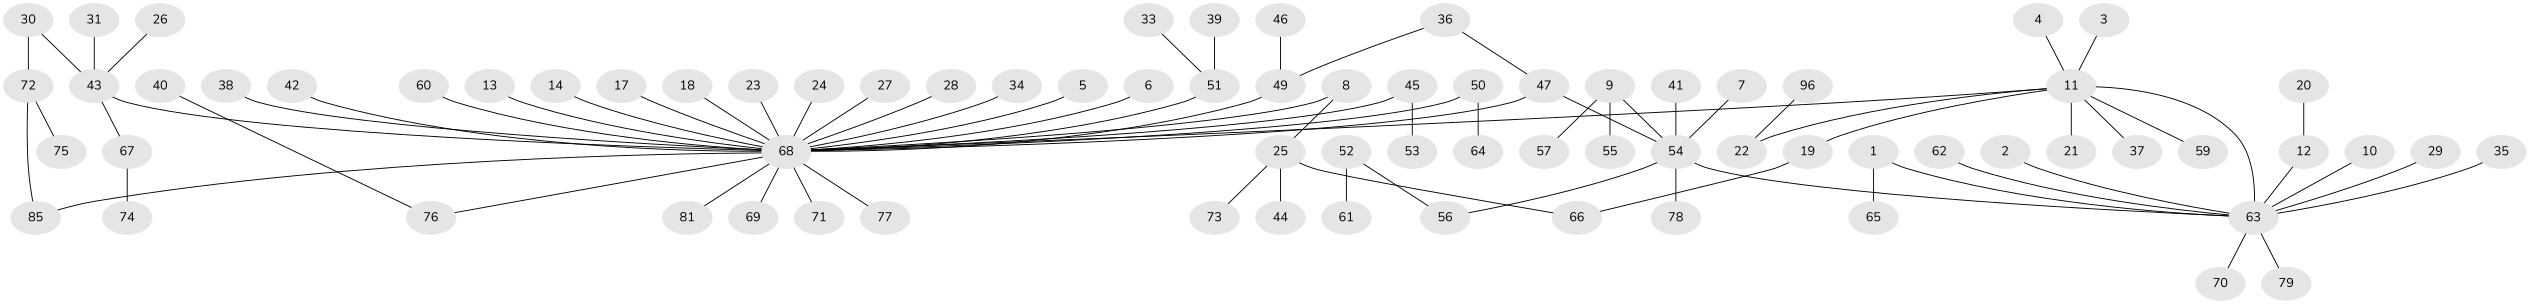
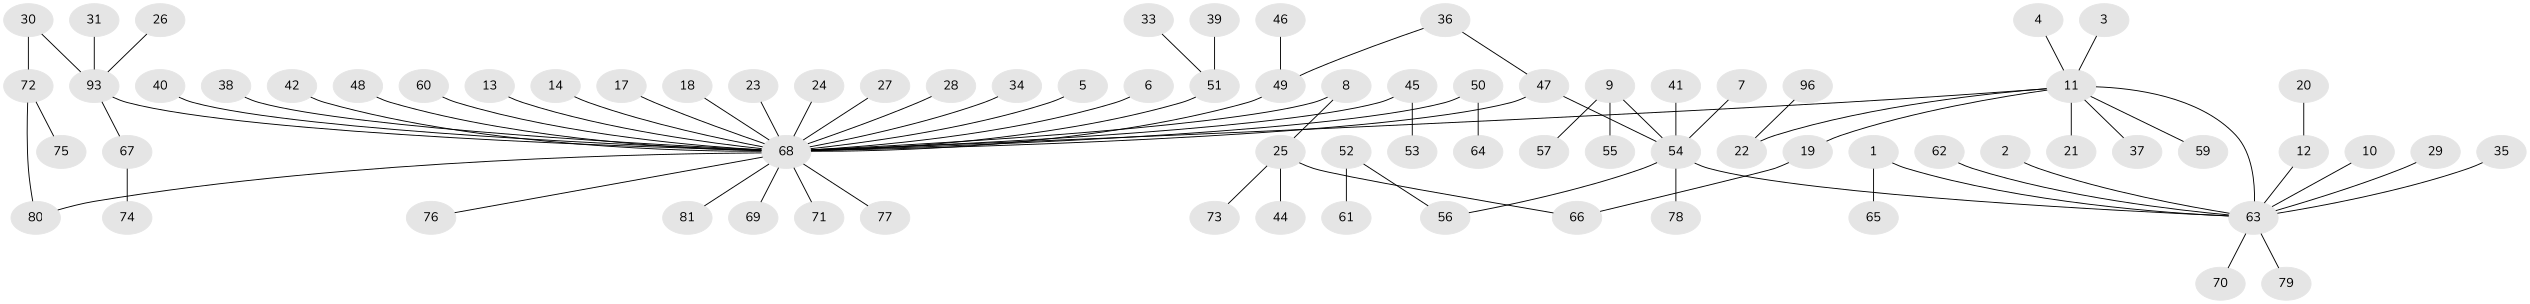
node "43": label "43" -> "93"
node "48": added
edge "40" -- "76": now "40" -- "68"
node "85": label "85" -> "80"
